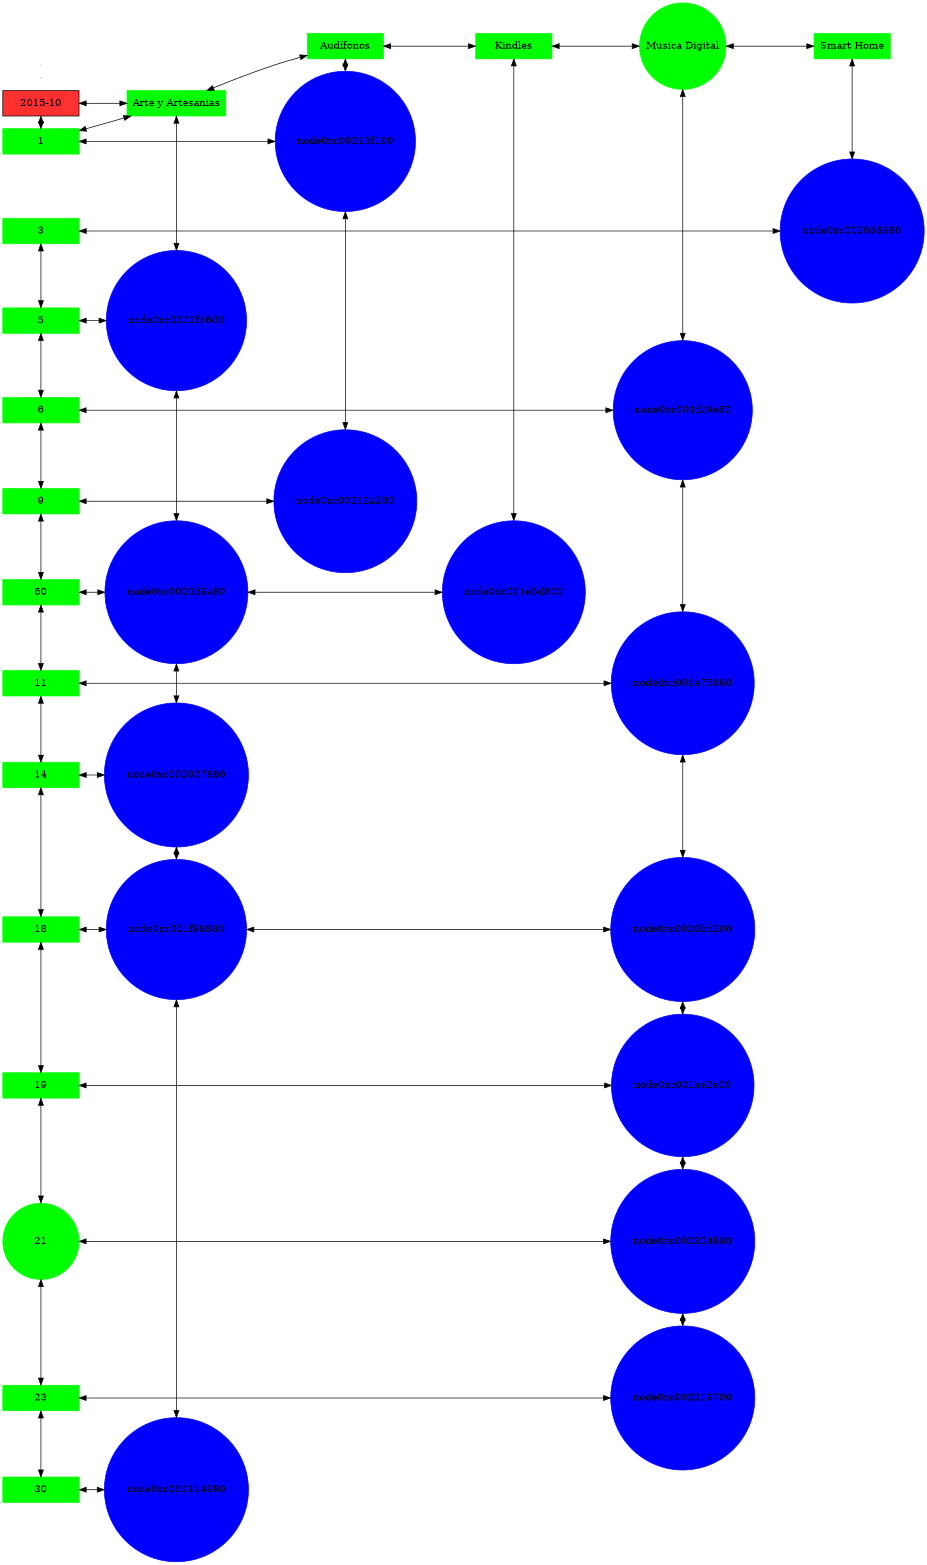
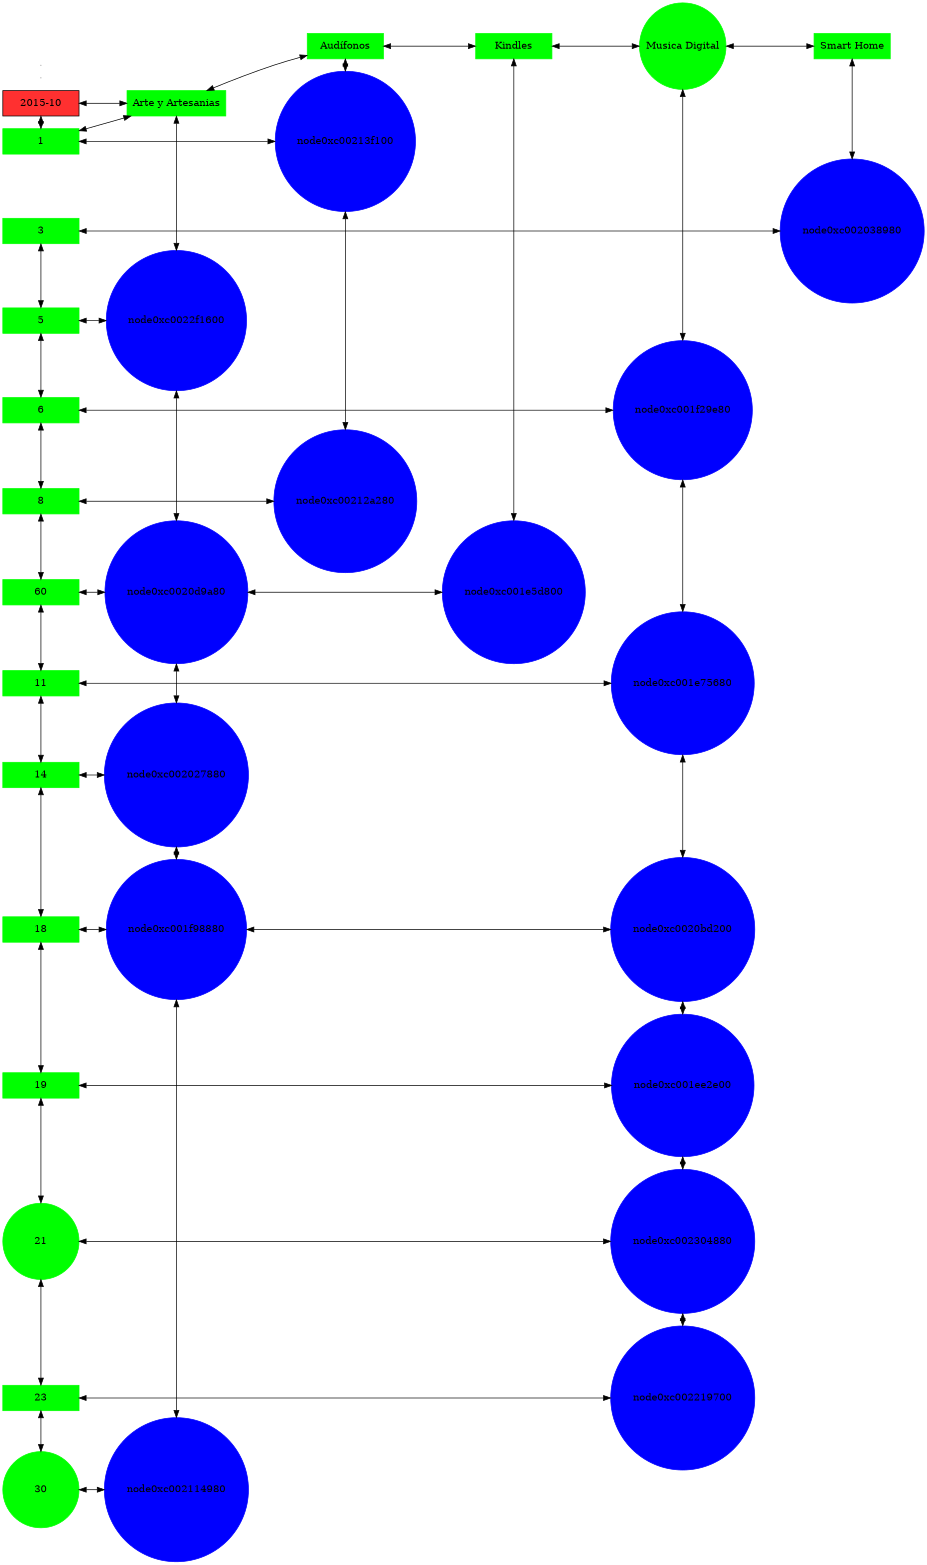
node "9": label "9" -> "8"
node "30": shape box -> circle
